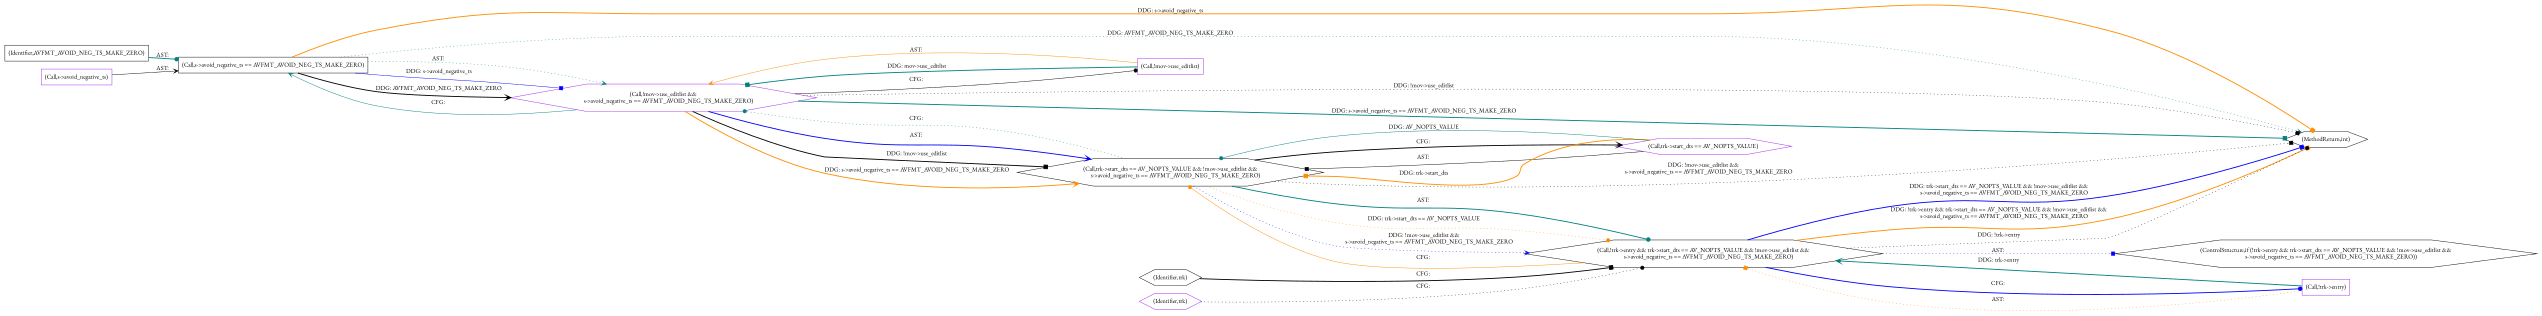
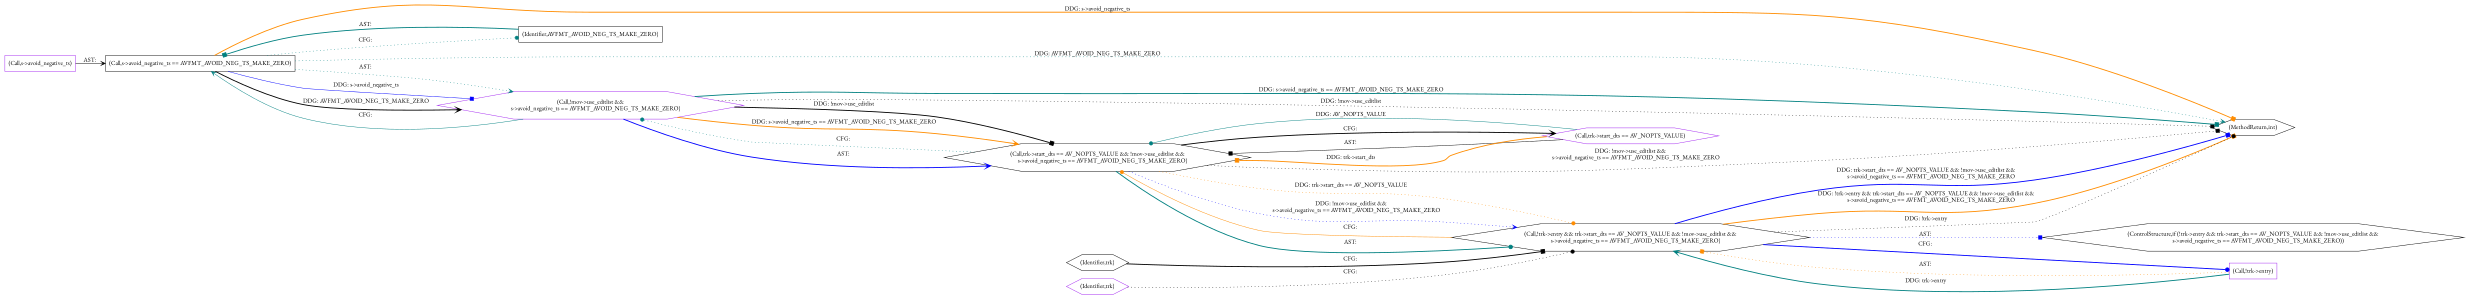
edge "(Call,s->avoid_negative_ts == AVFMT_AVOID_NEG_TS_MAKE_ZERO)" -> "(Identifier,AVFMT_AVOID_NEG_TS_MAKE_ZERO)": added, label "CFG:"
edge "(Identifier,AVFMT_AVOID_NEG_TS_MAKE_ZERO)" -> "(Call,s->avoid_negative_ts == AVFMT_AVOID_NEG_TS_MAKE_ZERO)": arrowhead dot -> box
node "(Call,!mov->use_editlist)": removed
